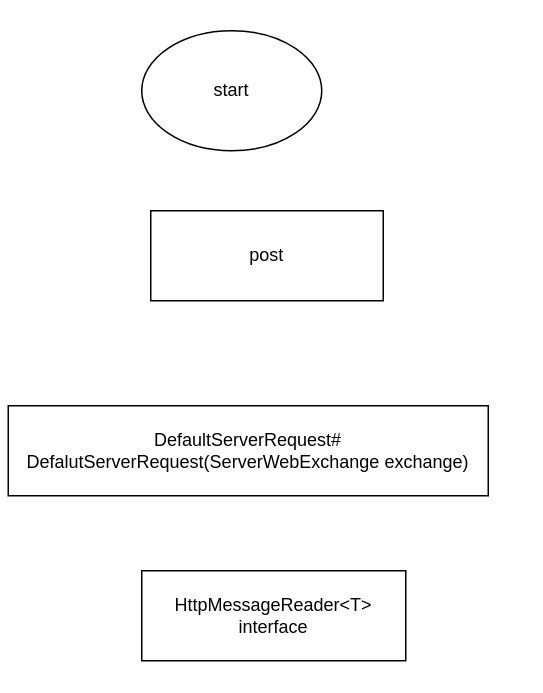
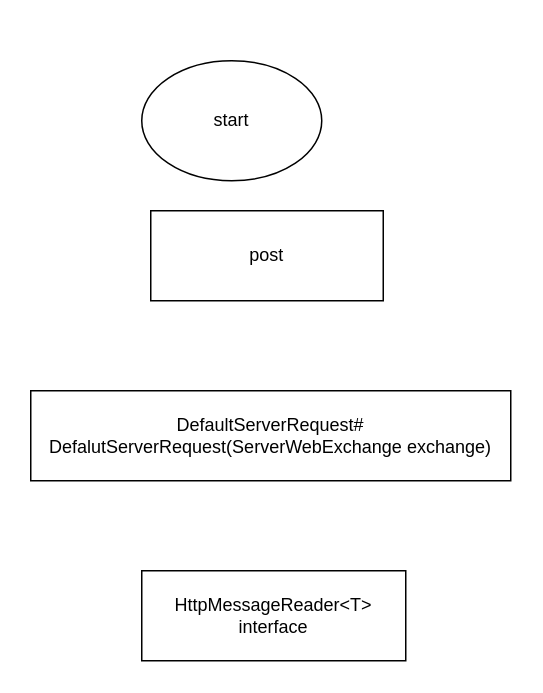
node "start": moved (232, 91) -> (232, 121)
node "DefaultServerRequest# DefalutServerRequest(ServerWebExchange exchange)": moved (248, 451) -> (271, 436)
